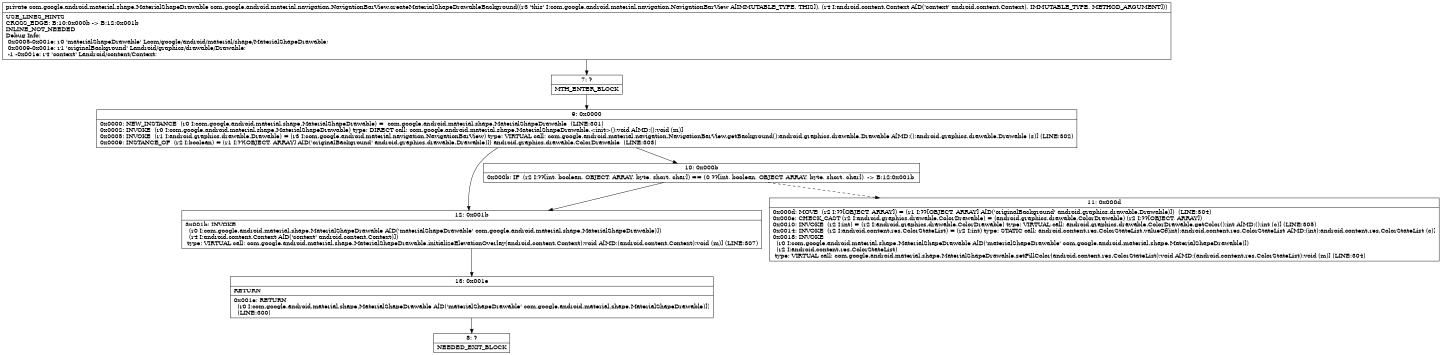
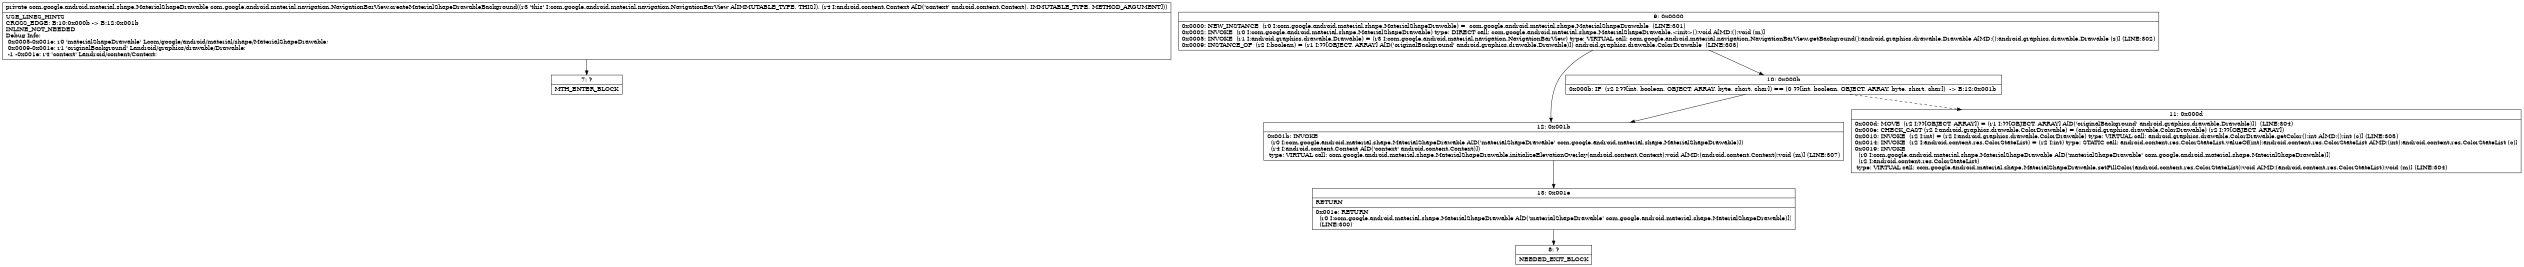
edge "7: ?" -> "9: 0x0000": removed
node "12: 0x001b": text "3x001b: INVOKE" -> "0x001b: INVOKE"
node "11: 0x000d": text "0x0018: INVOKE" -> "0x0019: INVOKE"
